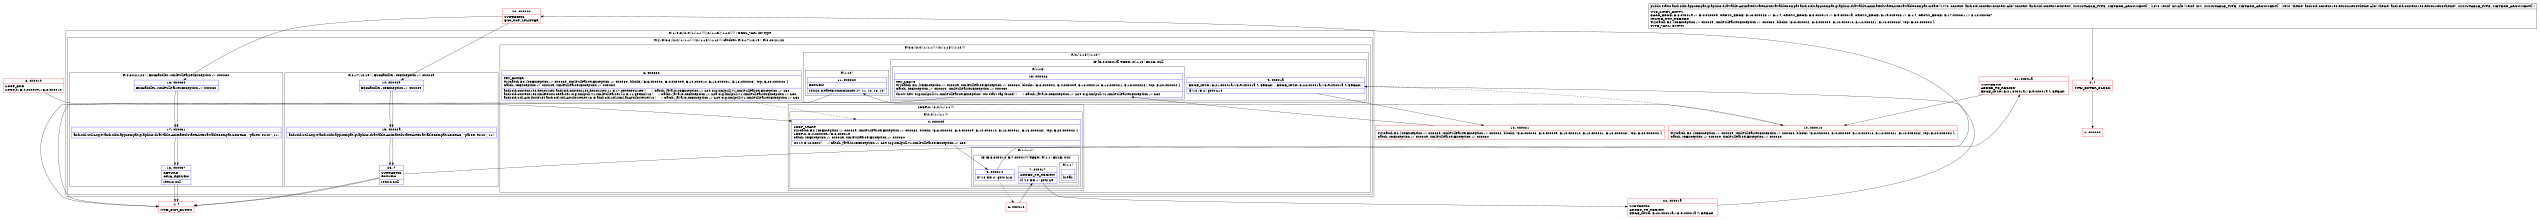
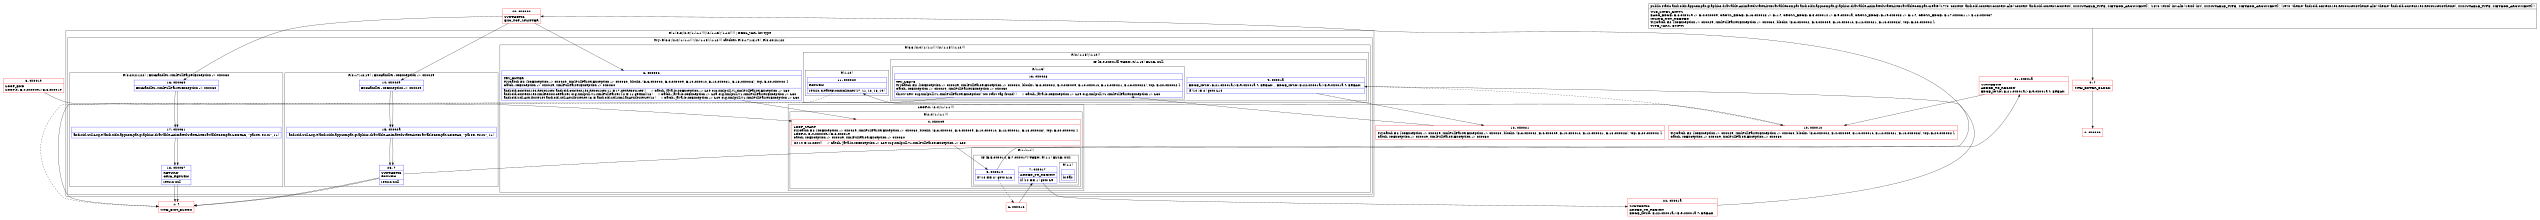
edge "20: 0x0002" -> "3: 0x0002": added
edge "11: 0x0020" -> "1: ?": style solid -> dashed
edge "3: 0x0002" -> "4: 0x000e": style dashed -> solid
node "4: 0x000e": color blue -> red
